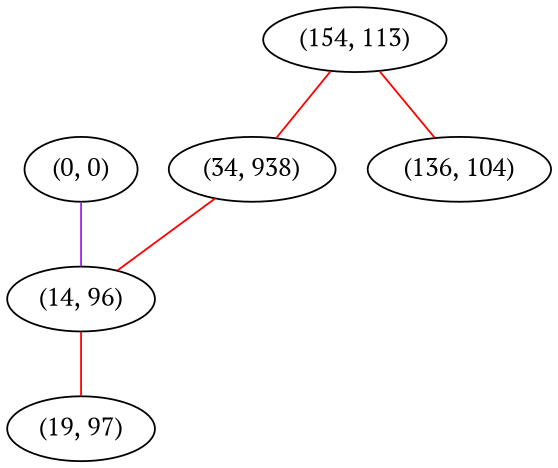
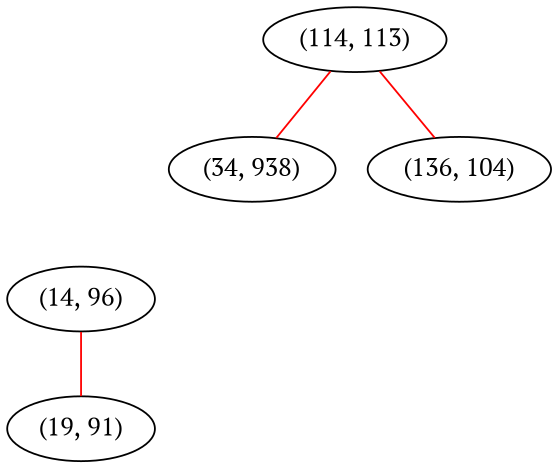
node "(154, 113)": label "(154, 113)" -> "(114, 113)"
node "(0, 0)": removed
edge "(34, 938)" -- "(14, 96)": removed
node "(19, 97)": label "(19, 97)" -> "(19, 91)"
